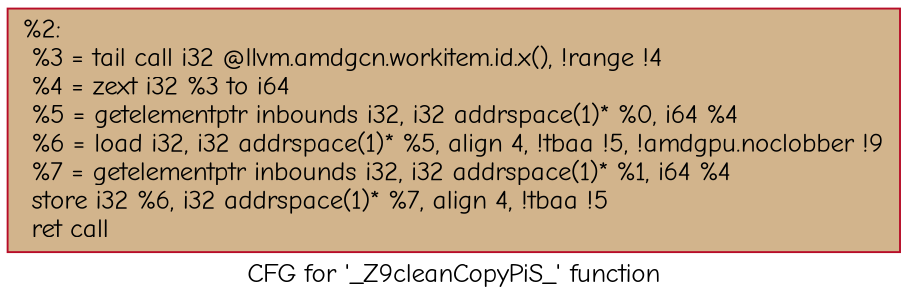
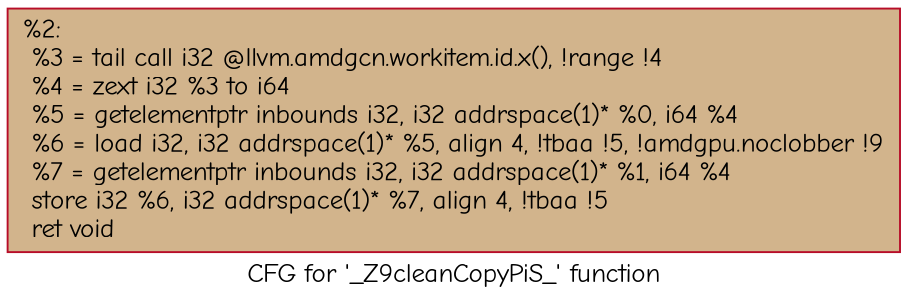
node "%2:": text "ret call" -> "ret void"
